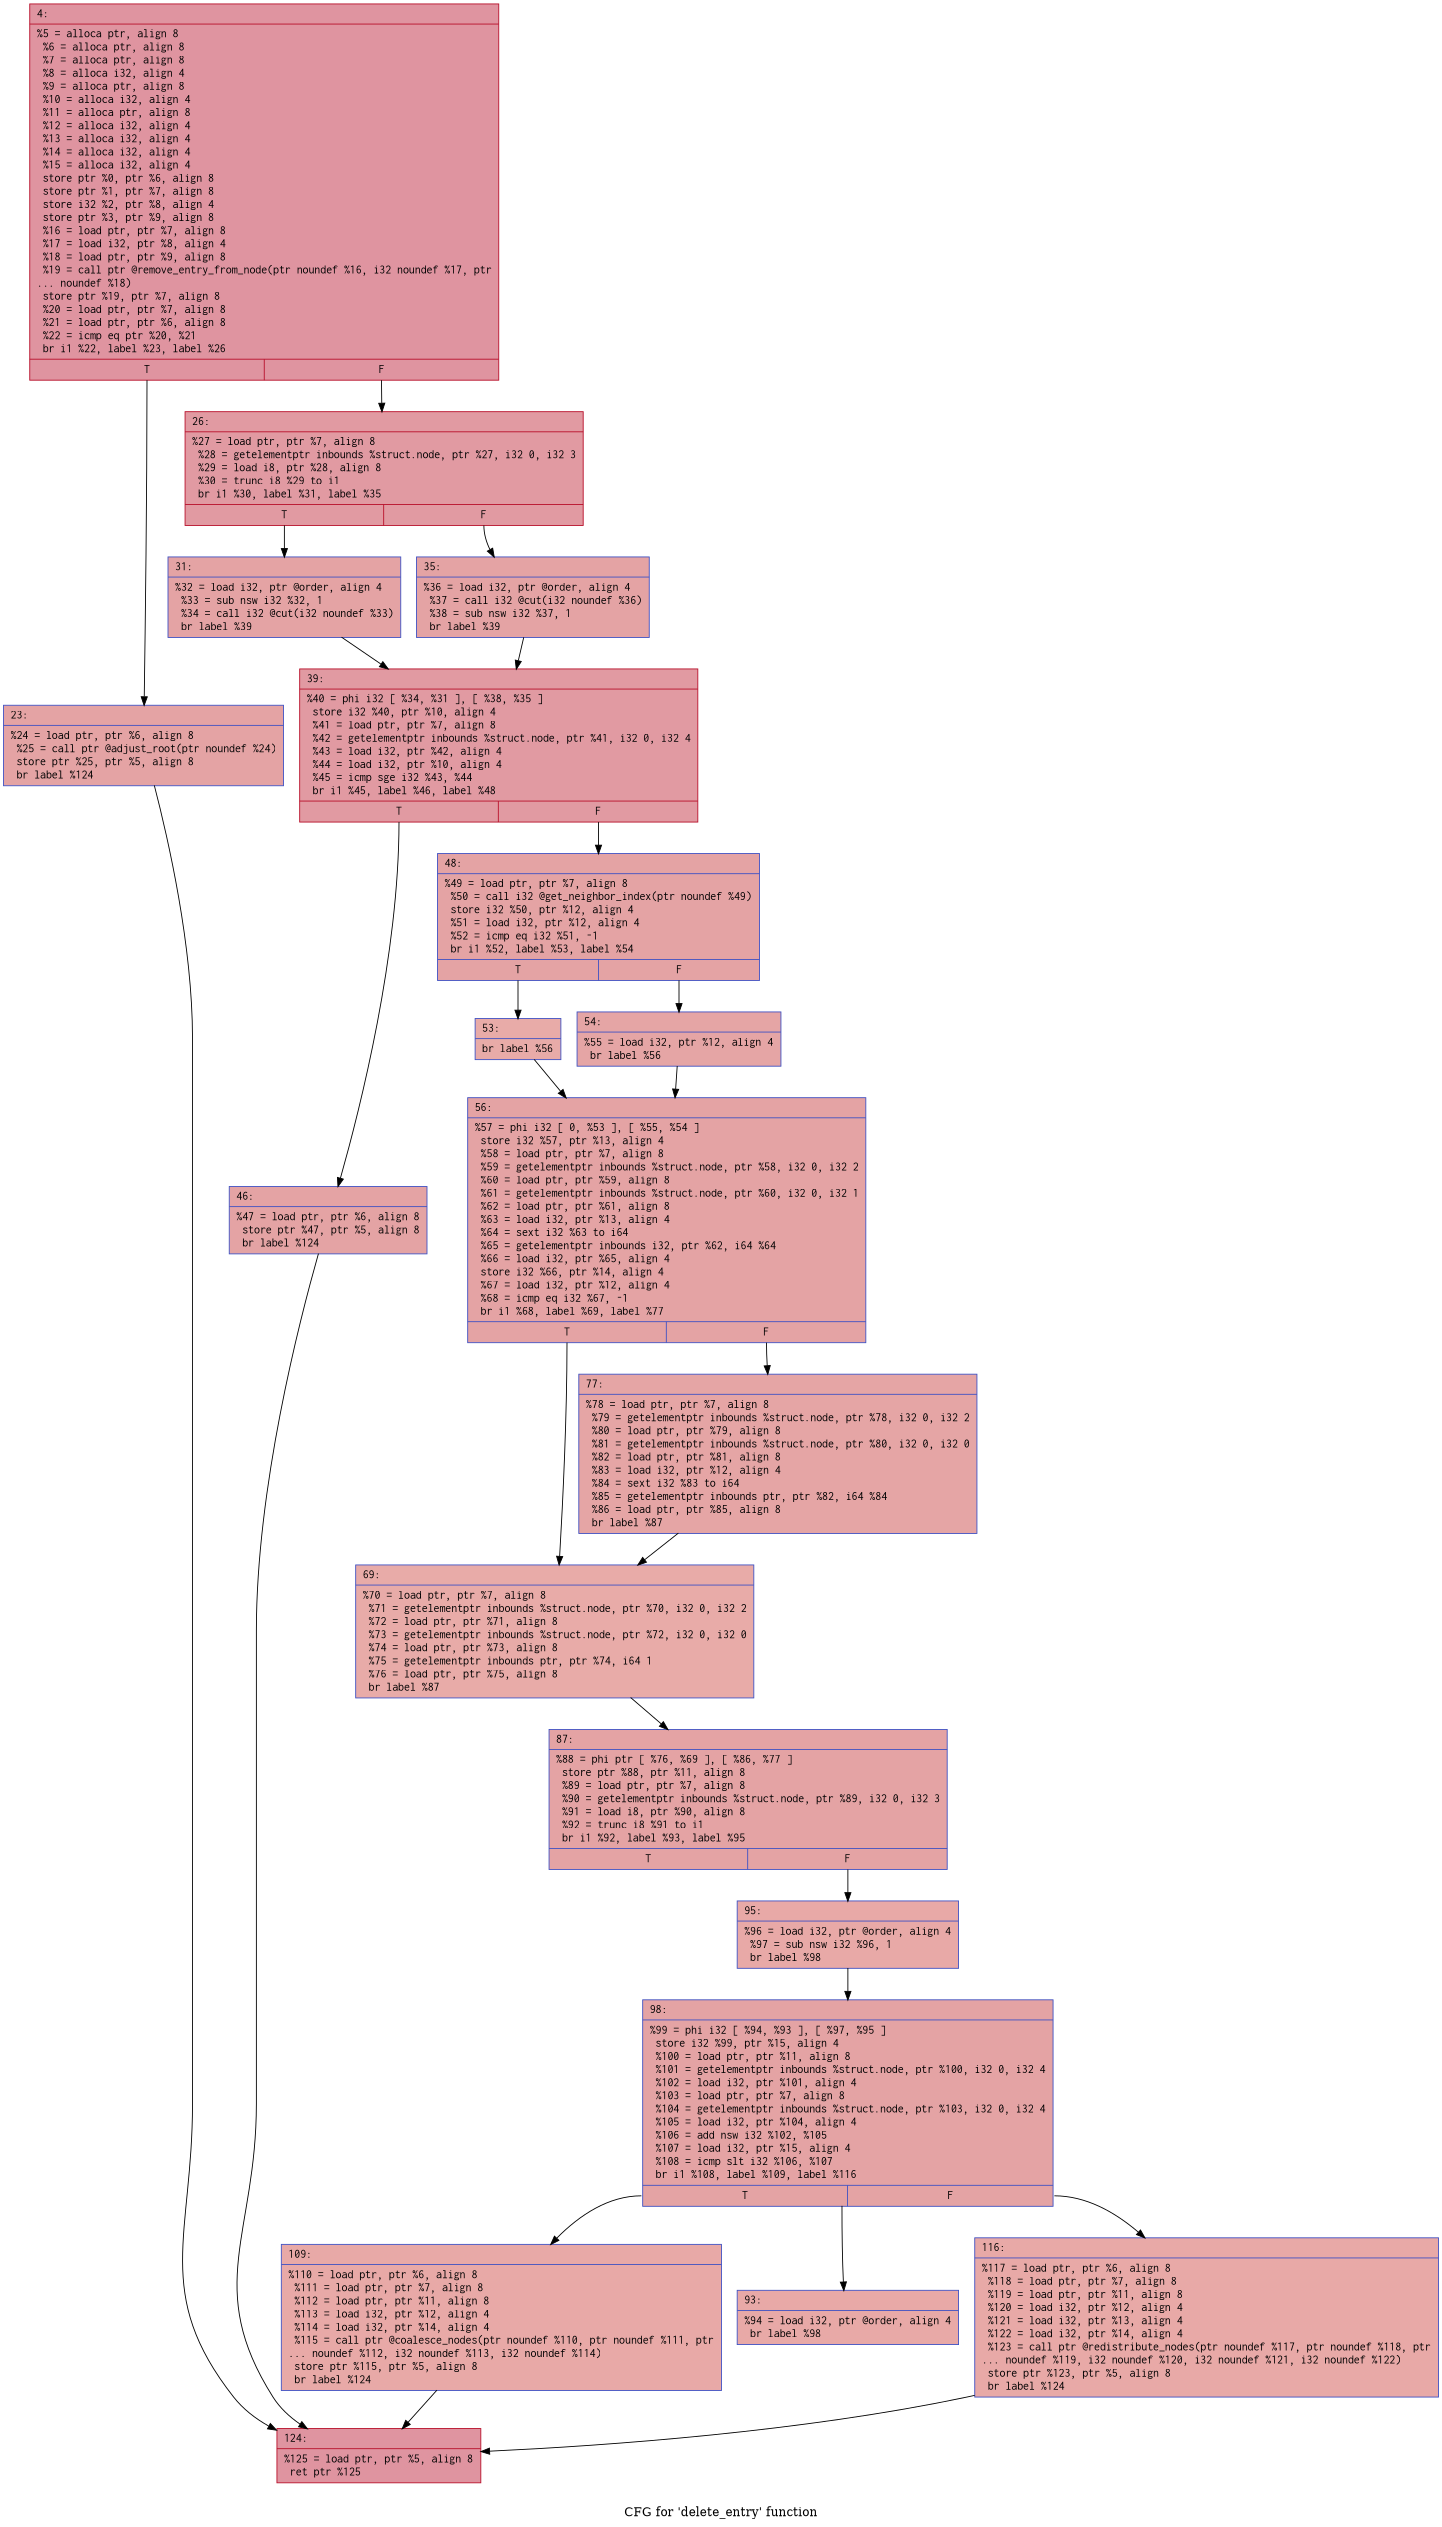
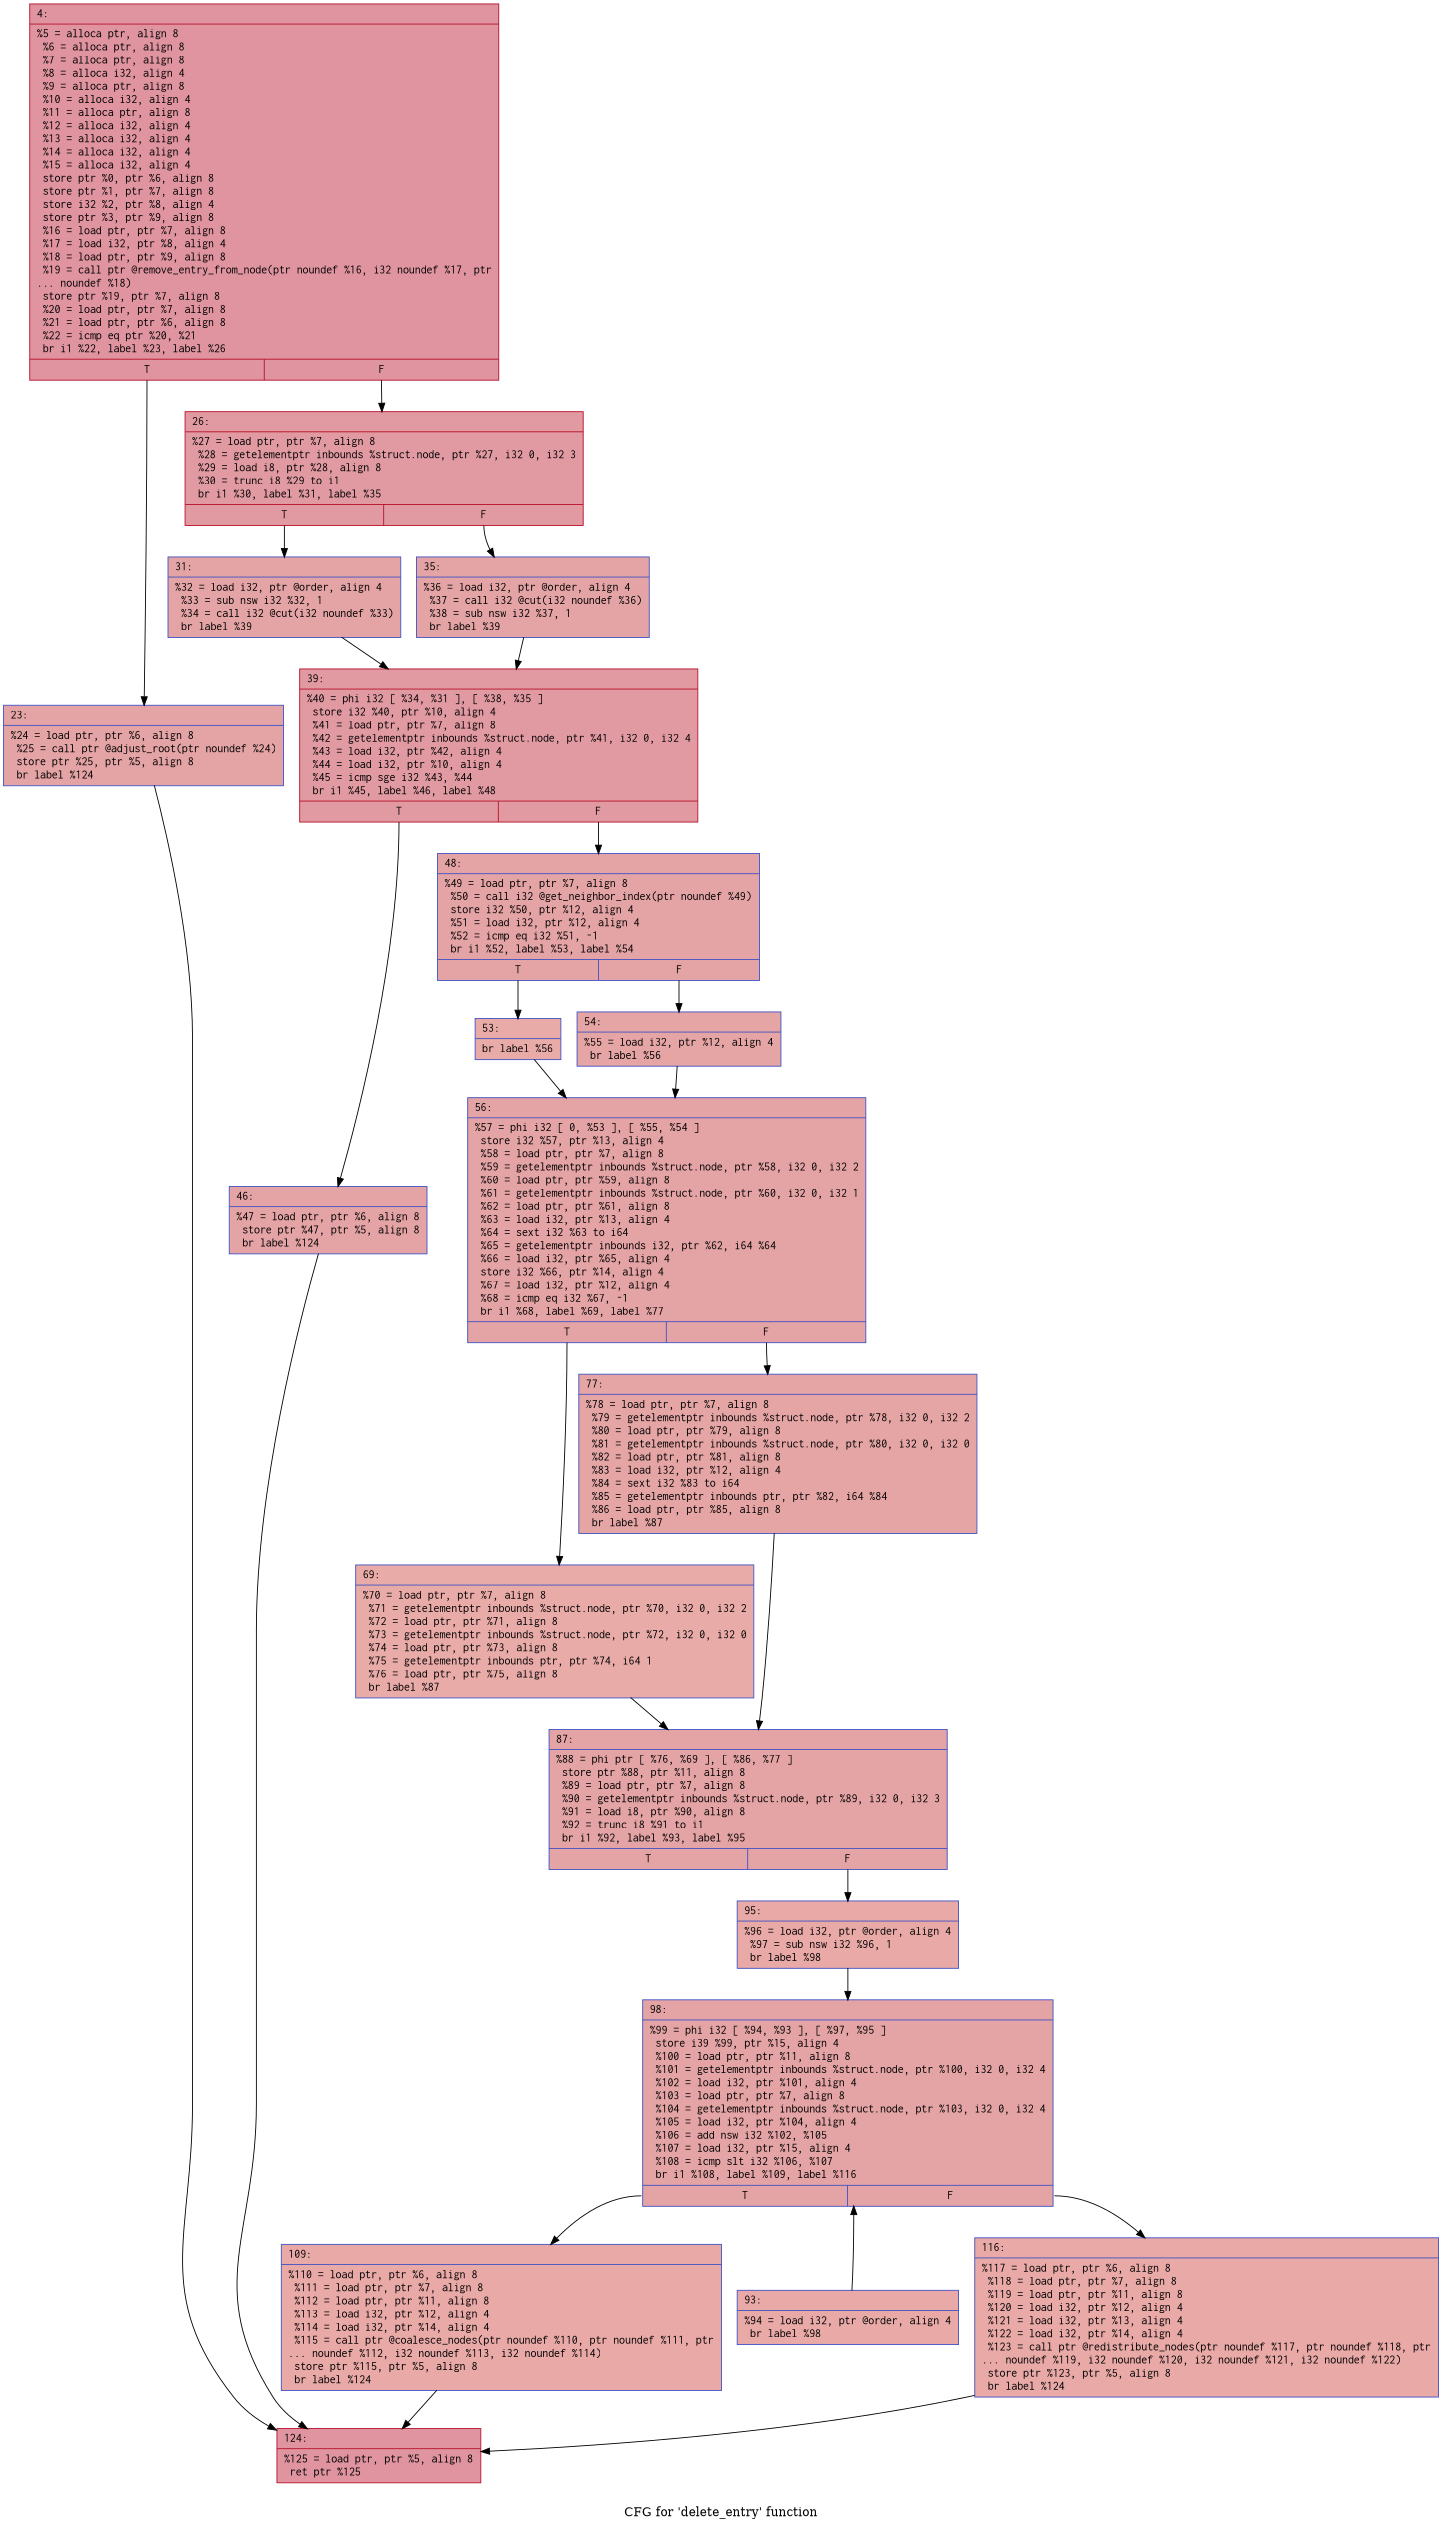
edge "77:" -> "69:": now "77:" -> "87:"
node "98:": text "store i32 %99, ptr %15, align 4" -> "store i39 %99, ptr %15, align 4"
edge "98:" -> "93:": reversed
